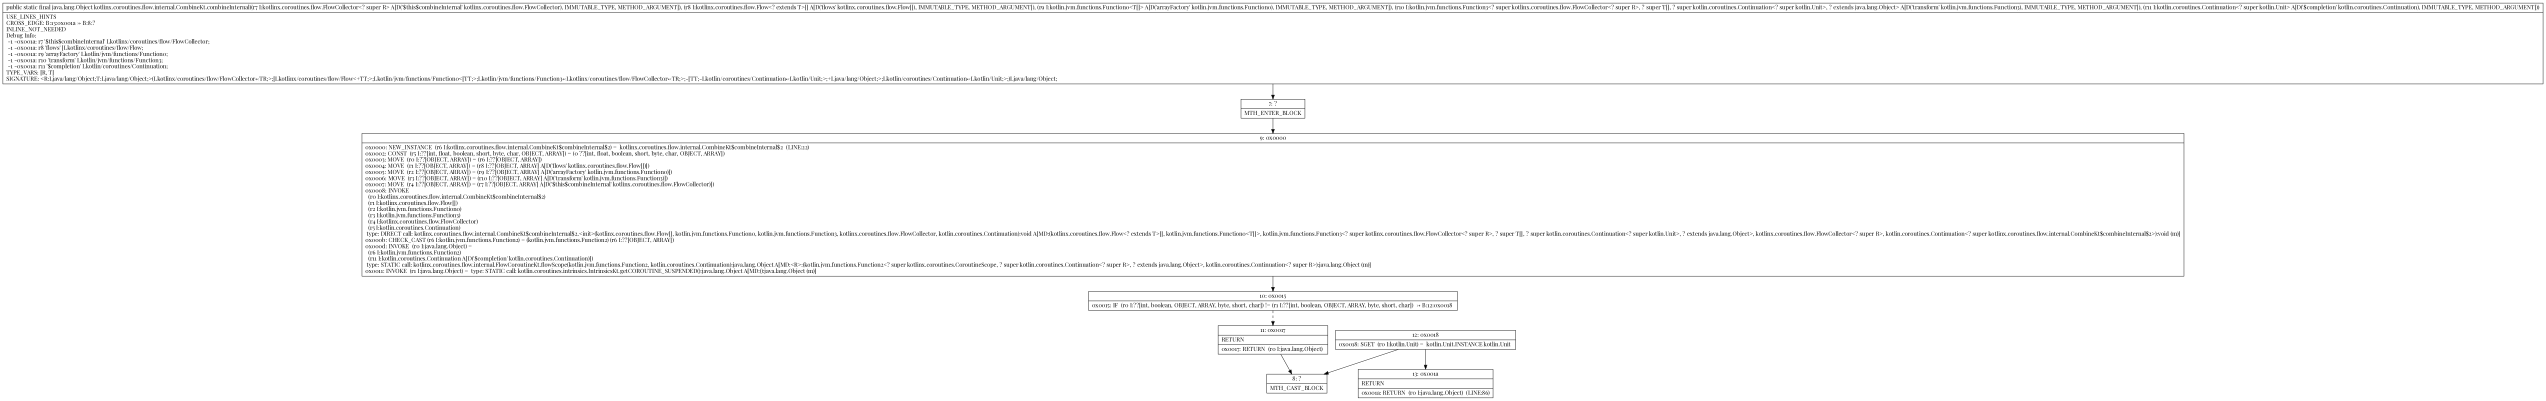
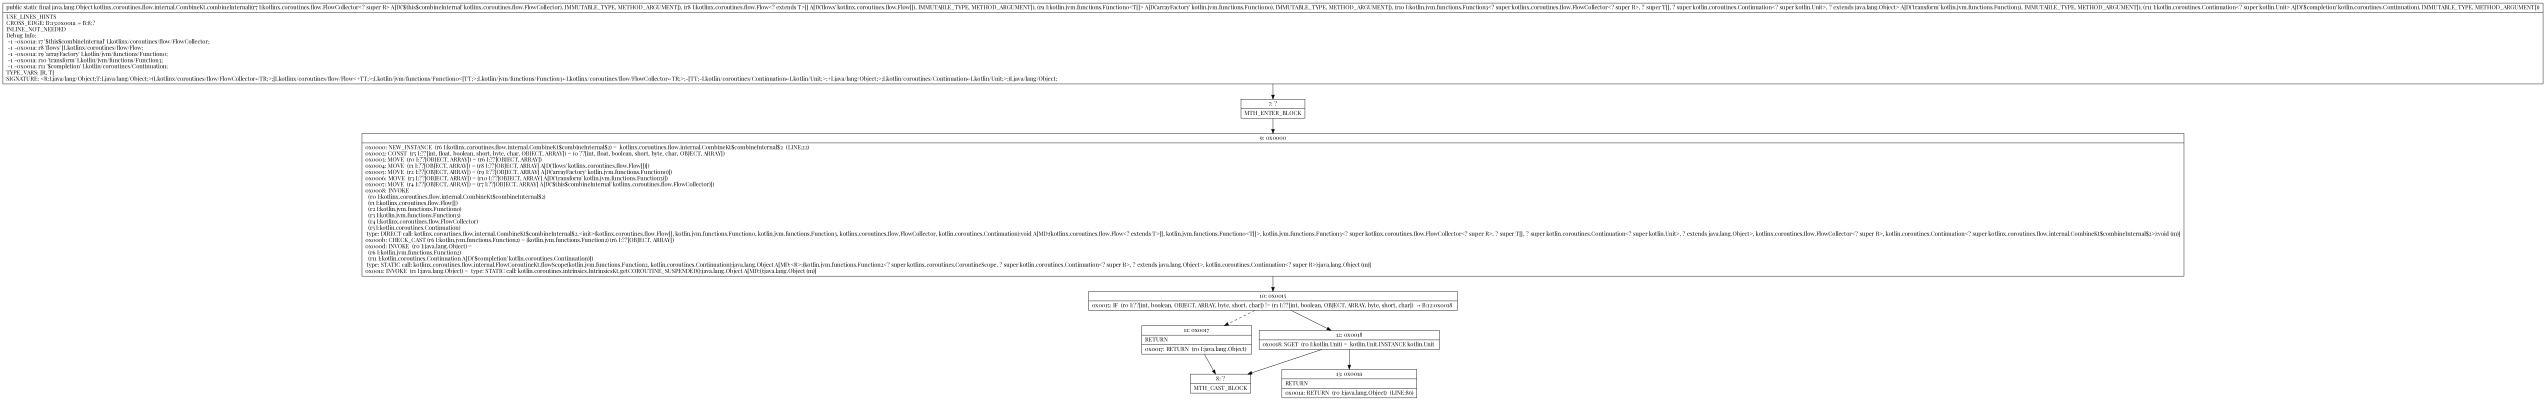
edge "10: 0x0015" -> "12: 0x0018": added
